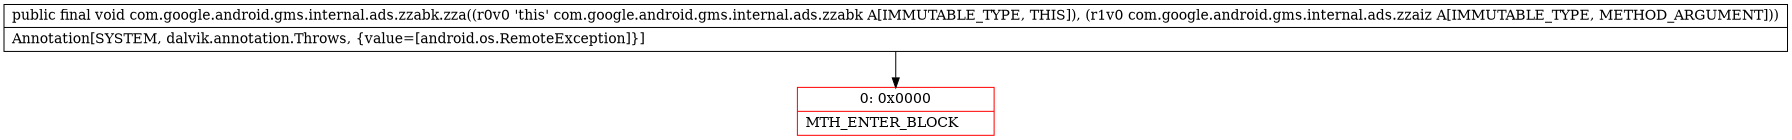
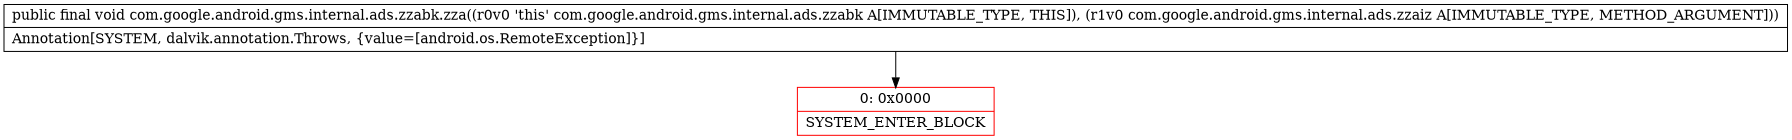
node "0: 0x0000": text "MTH_ENTER_BLOCK" -> "SYSTEM_ENTER_BLOCK"
